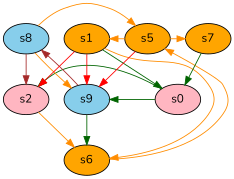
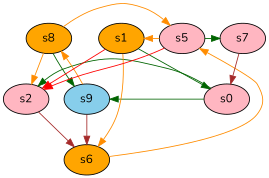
node "s8": fillcolor skyblue -> orange
node "s5": fillcolor orange -> lightpink
edge "s5" -> "s7": color darkorange -> darkgreen
node "s7": fillcolor orange -> lightpink
edge "s1" -> "s9": removed
edge "s7" -> "s0": color darkgreen -> brown
edge "s8" -> "s2": color brown -> darkorange
edge "s5" -> "s9": now "s5" -> "s2"
edge "s8" -> "s9": color darkorange -> darkgreen
edge "s9" -> "s8": color brown -> darkorange
edge "s9" -> "s6": color darkgreen -> brown
edge "s2" -> "s6": color darkorange -> brown
